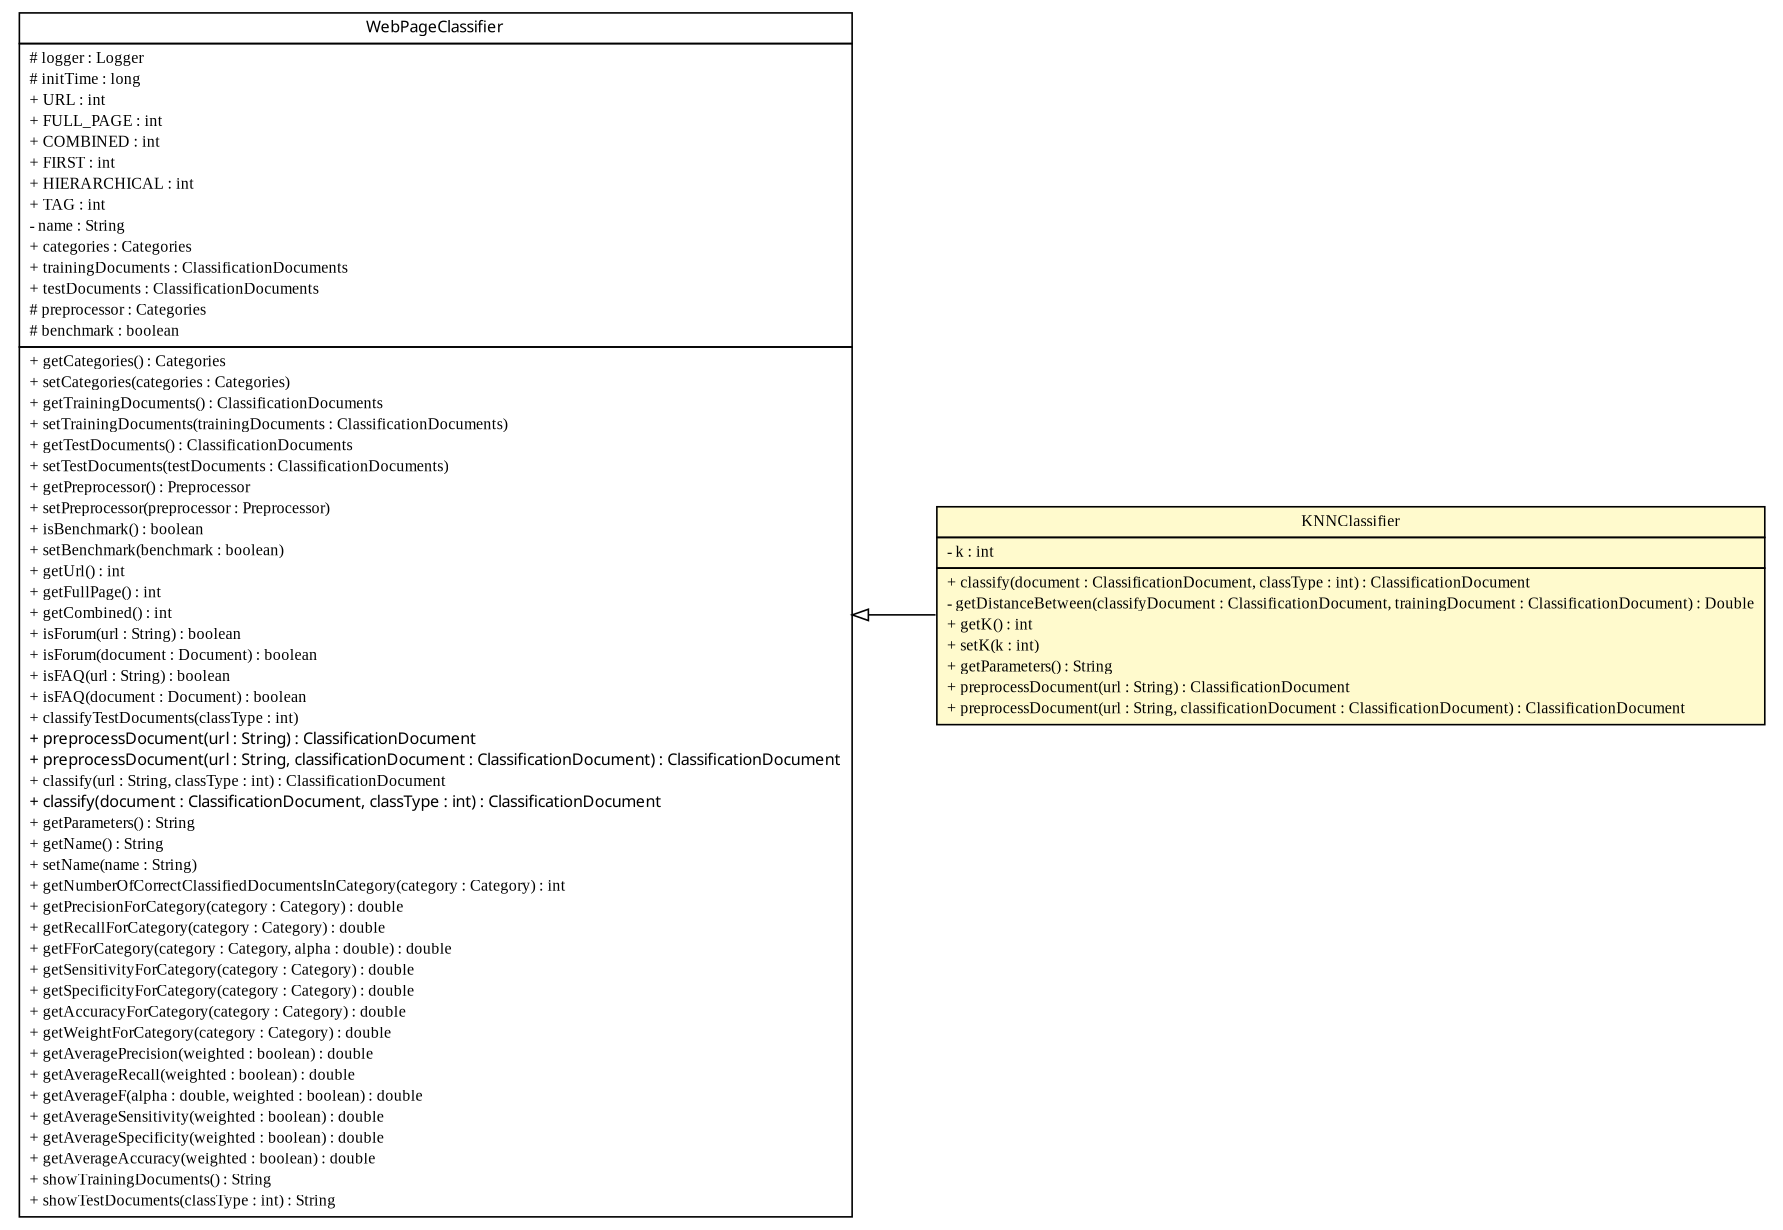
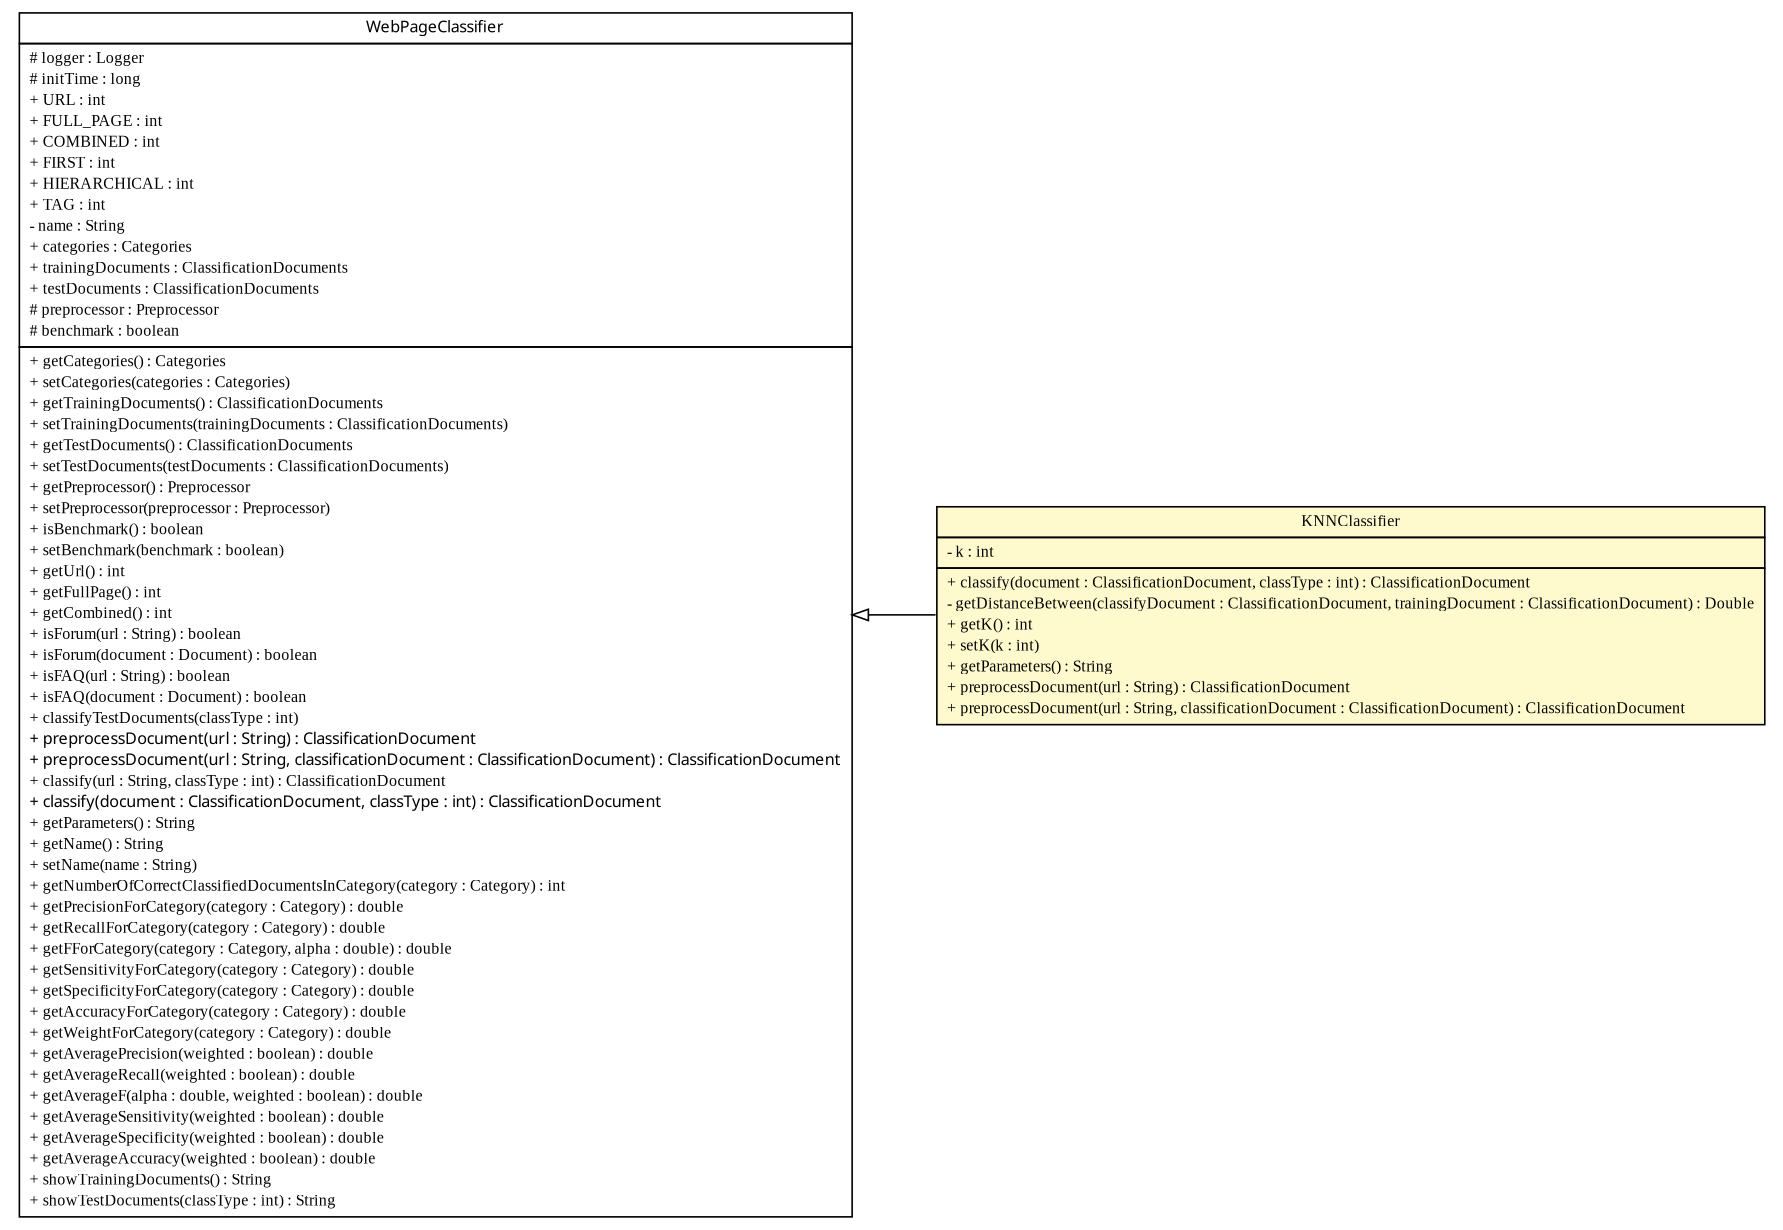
node "WebPageClassifier": text "# preprocessor : Categories" -> "# preprocessor : Preprocessor"
